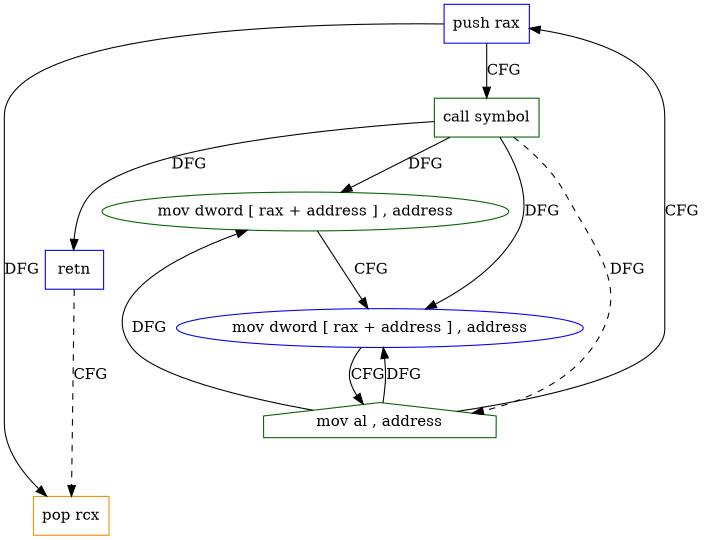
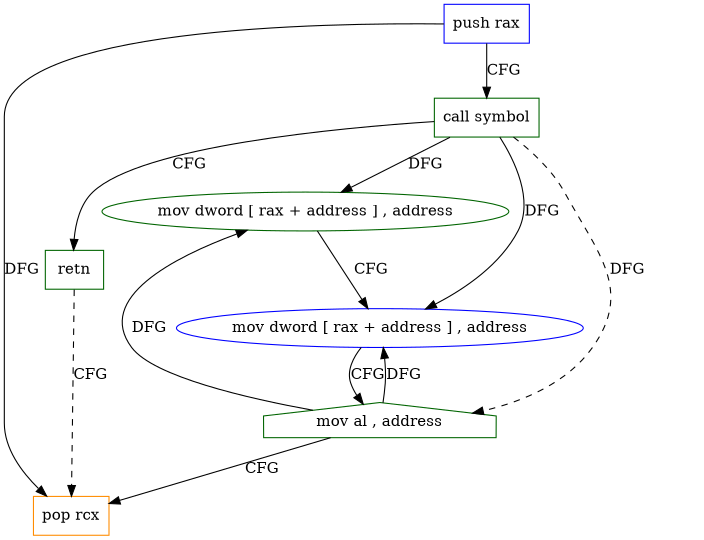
edge "call symbol" -> "retn": label "DFG" -> "CFG"
edge "mov al , address" -> "push rax": now "mov al , address" -> "pop rcx"
node "retn": color blue -> darkgreen
